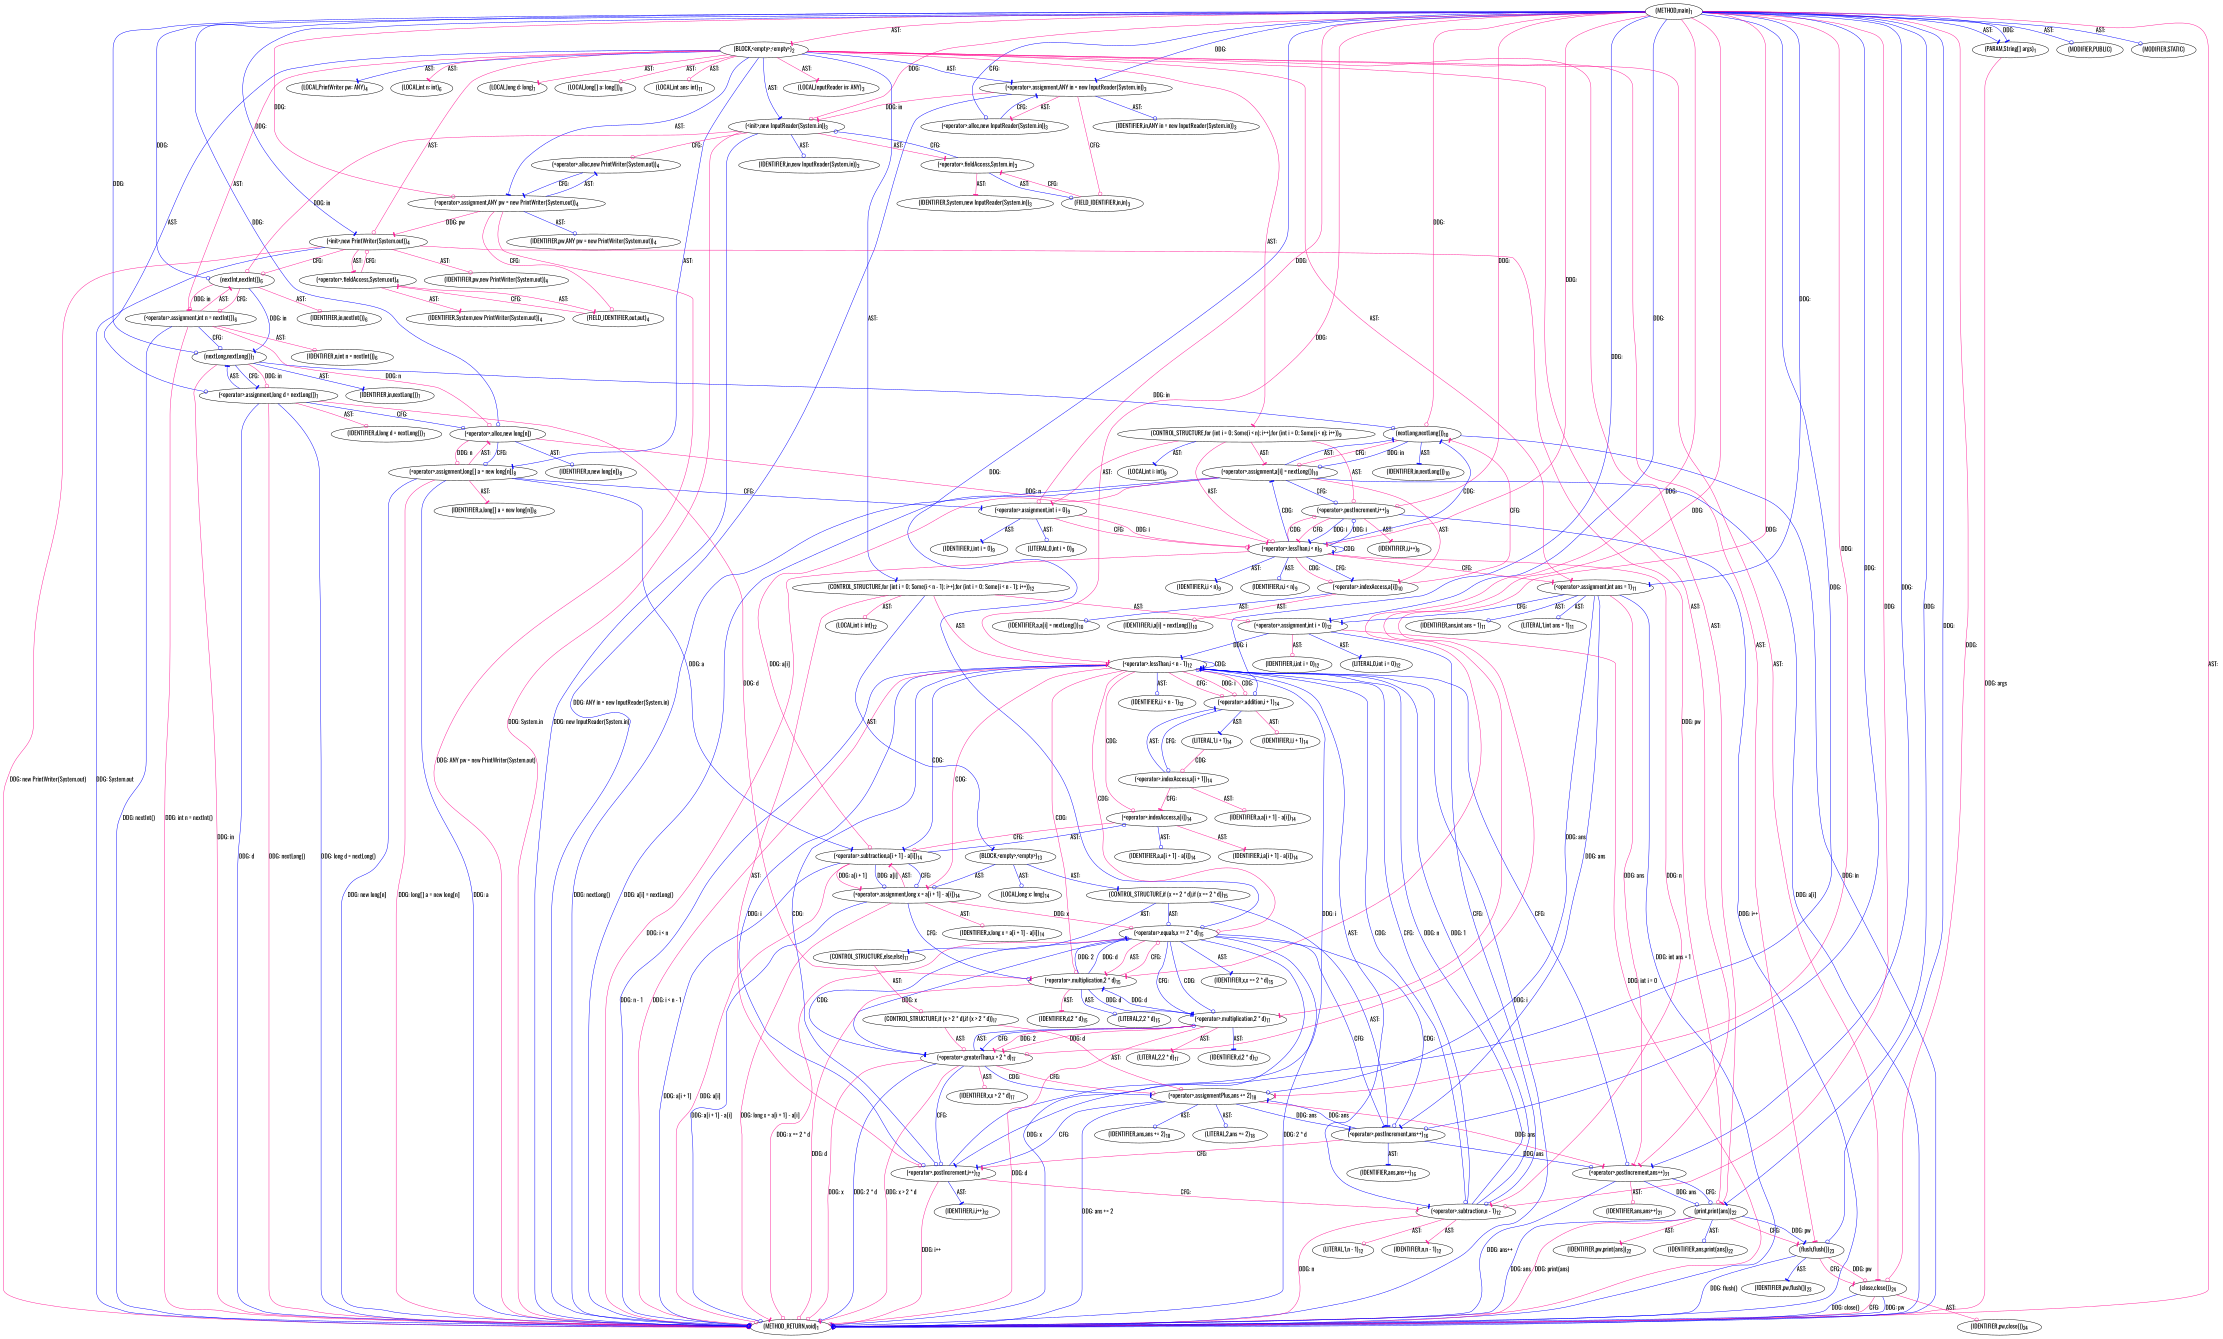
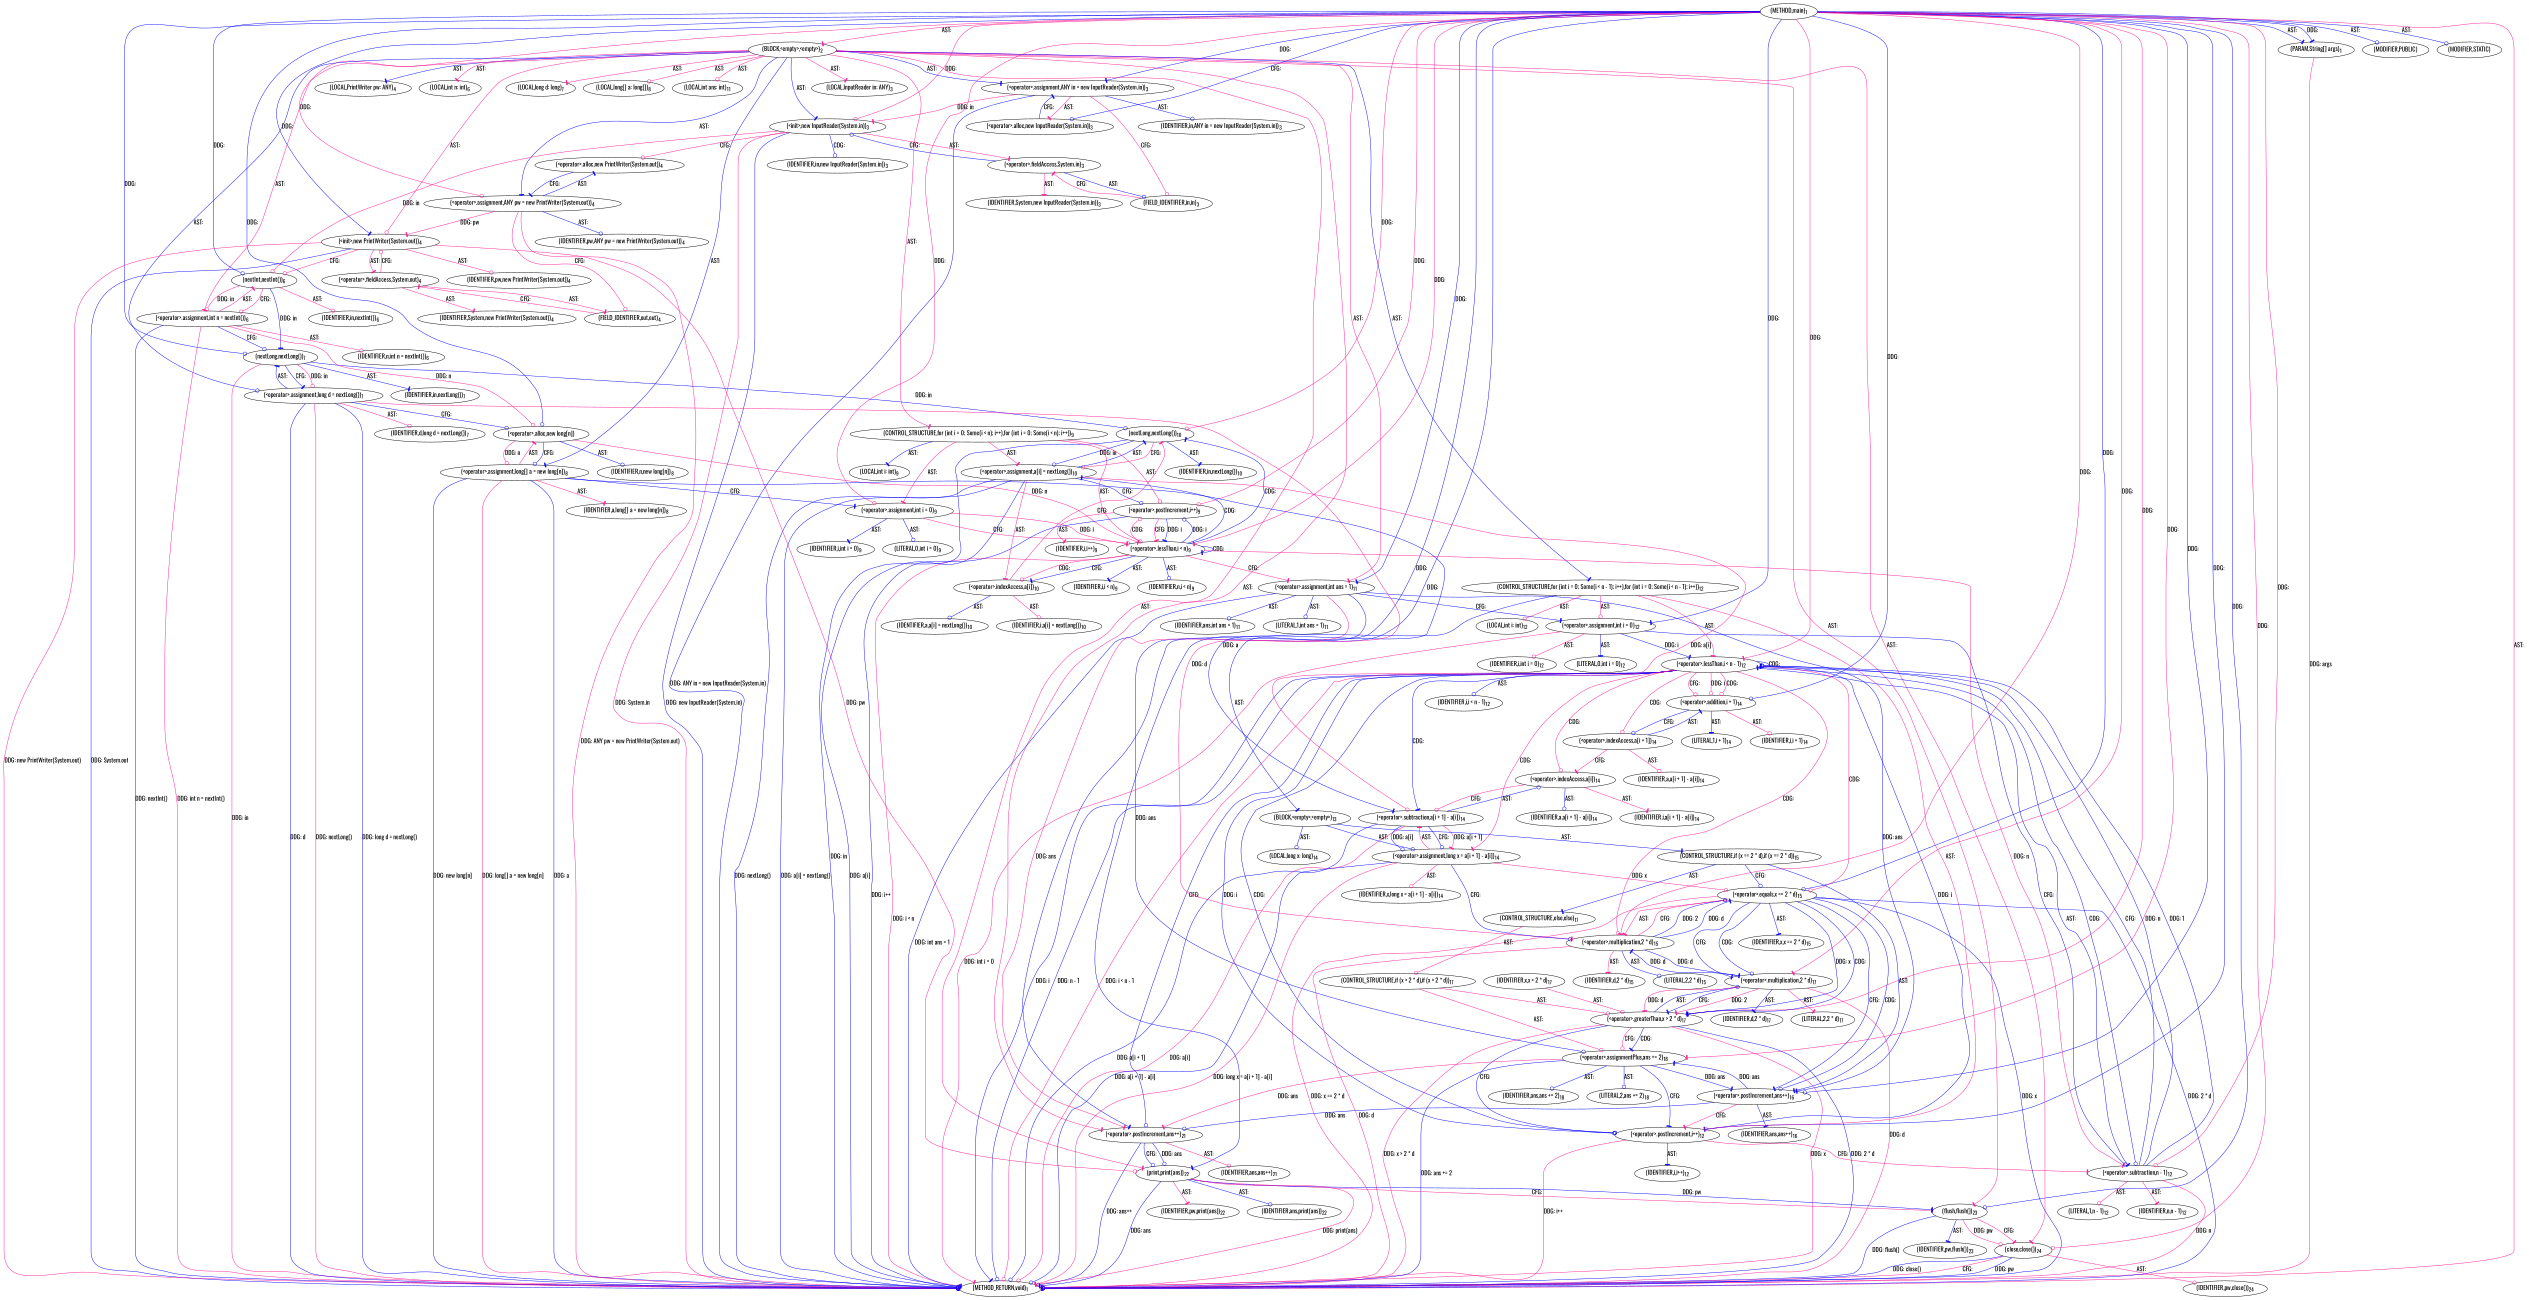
edge "(<init>,new InputReader(System.in))" -> "(IDENTIFIER,in,new InputReader(System.in))": label "AST: " -> "CDG: "
edge "(LITERAL,1,i + 1)" -> "(<operator>.indexAccess,a[i + 1])": now "(<operator>.lessThan,i < n - 1)" -> "(<operator>.indexAccess,a[i + 1])"
edge "(CONTROL_STRUCTURE,if (x == 2 * d),if (x == 2 * d))" -> "(<operator>.equals,x == 2 * d)": label "AST: " -> "CFG: "
edge "(<operator>.greaterThan,x > 2 * d)" -> "(IDENTIFIER,x,x > 2 * d)": reversed
